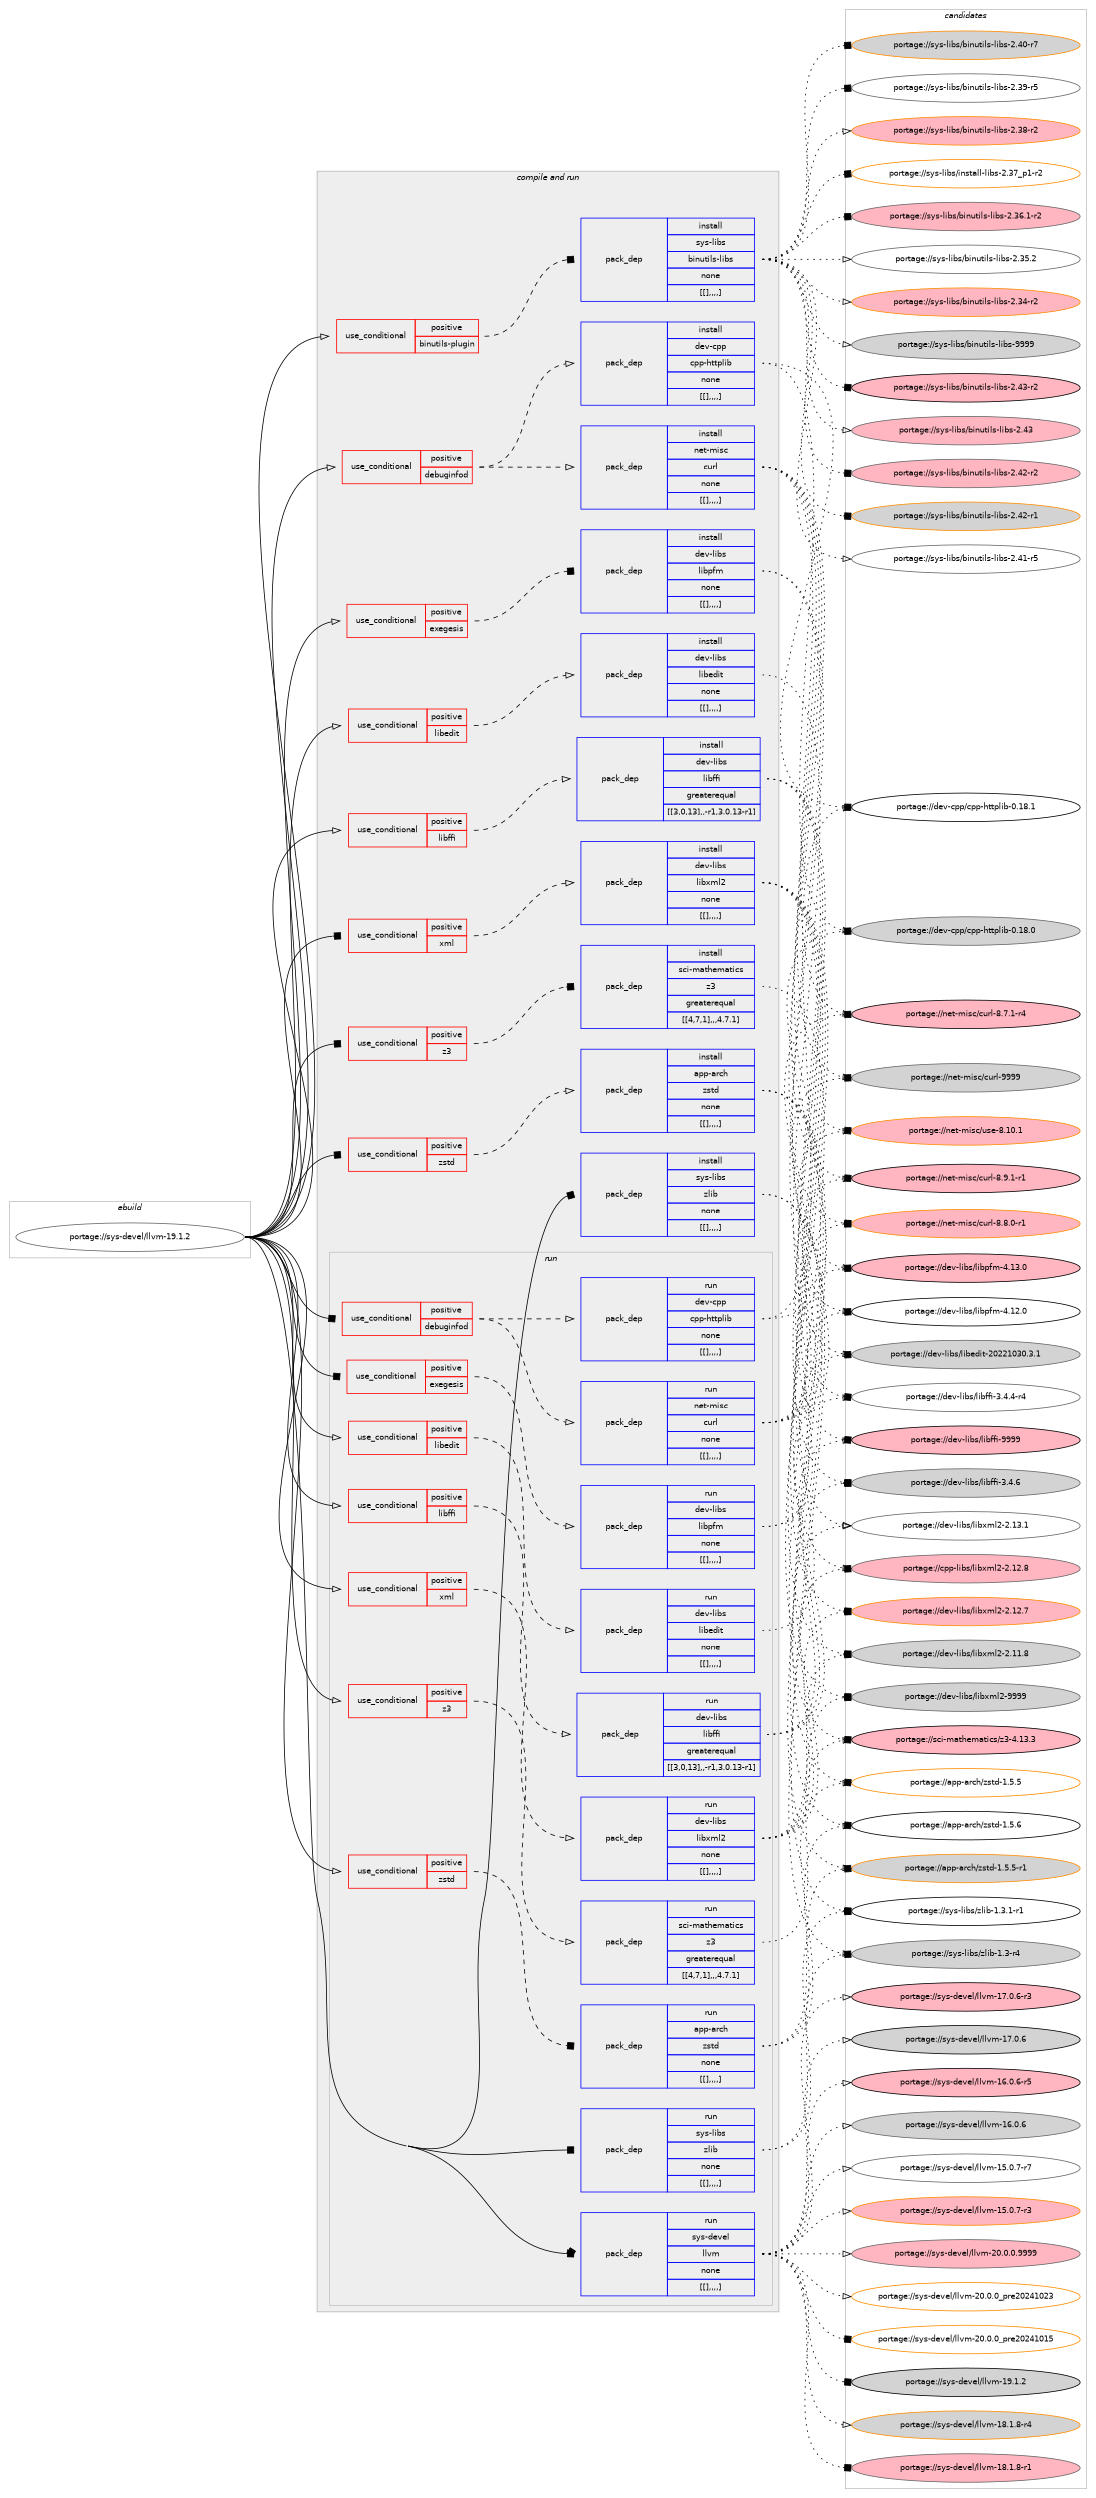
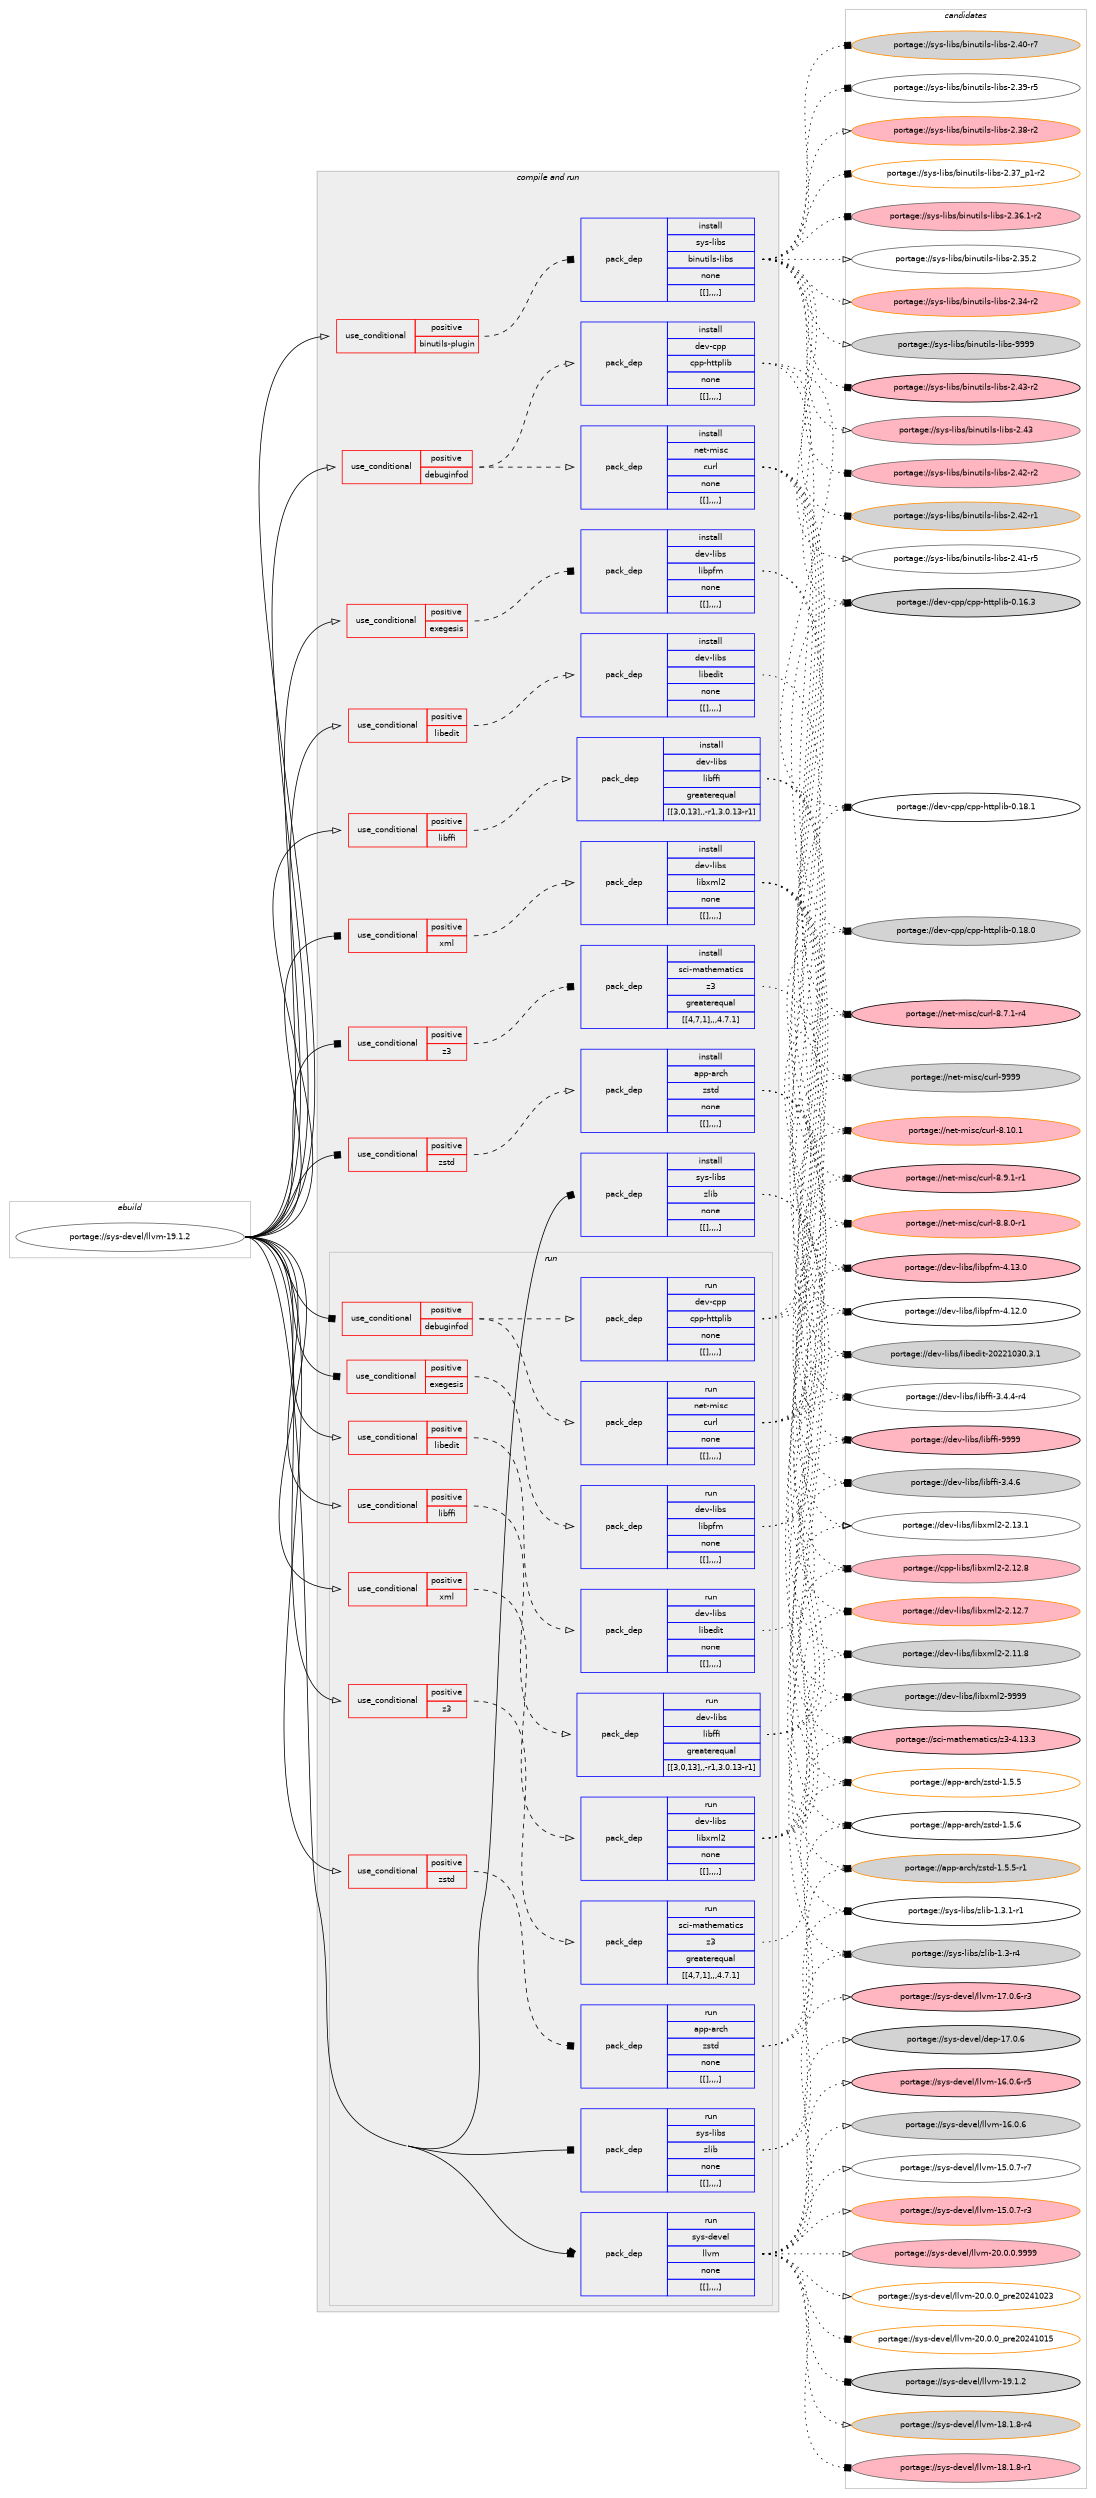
node "portage://sys-libs/install-libs-2.37_p1-r2": label "portage://sys-libs/install-libs-2.37_p1-r2" -> "portage://sys-libs/binutils-libs-2.37_p1-r2"
node "portage://dev-cpp/cpp-httplib-0.16.3": added
node "portage://net-misc/use-8.10.1": label "portage://net-misc/use-8.10.1" -> "portage://net-misc/curl-8.10.1"
node "portage://sys-devel/llvm-17.0.6": label "portage://sys-devel/llvm-17.0.6" -> "portage://sys-devel/dep-17.0.6"
